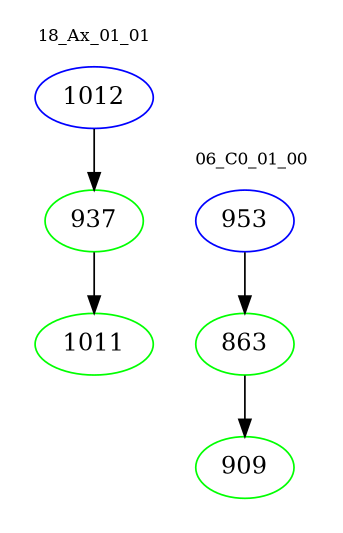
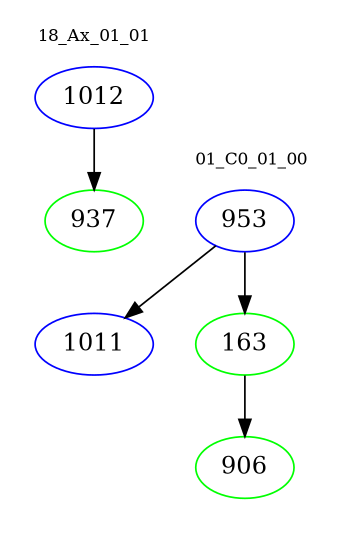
cluster "06_C0_01_00": label "06_C0_01_00" -> "01_C0_01_00"
edge "937" -> "1011": now "953" -> "1011"
node "1011": color green -> blue
node "863": label "863" -> "163"
node "909": label "909" -> "906"
